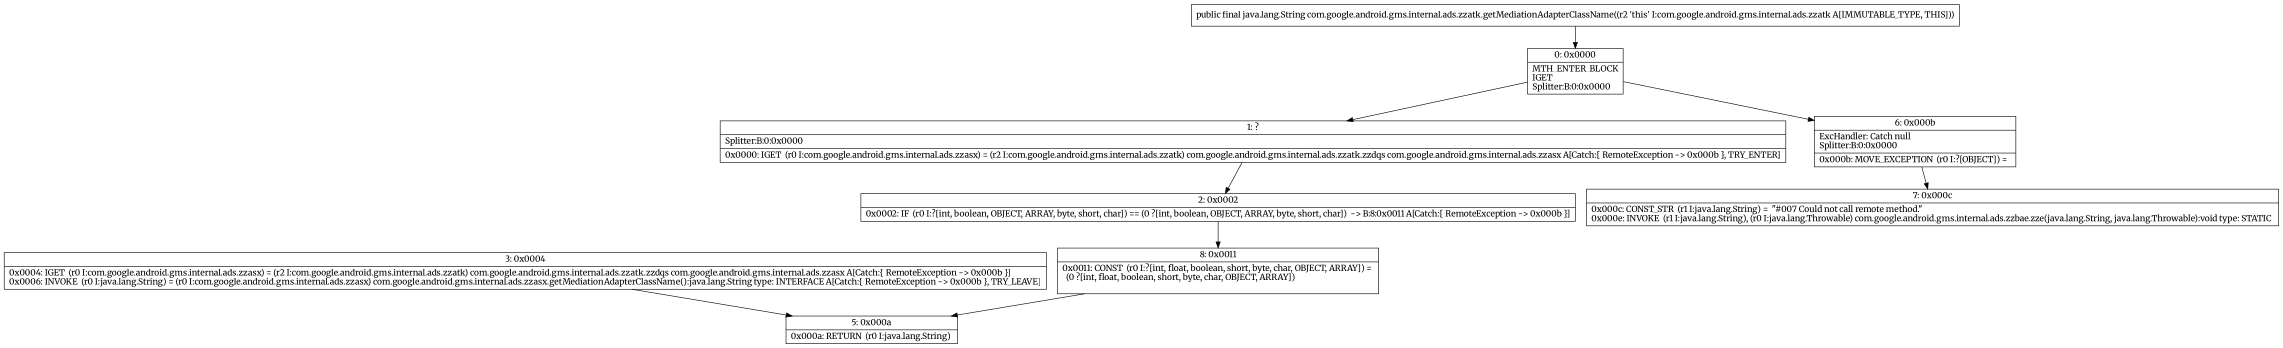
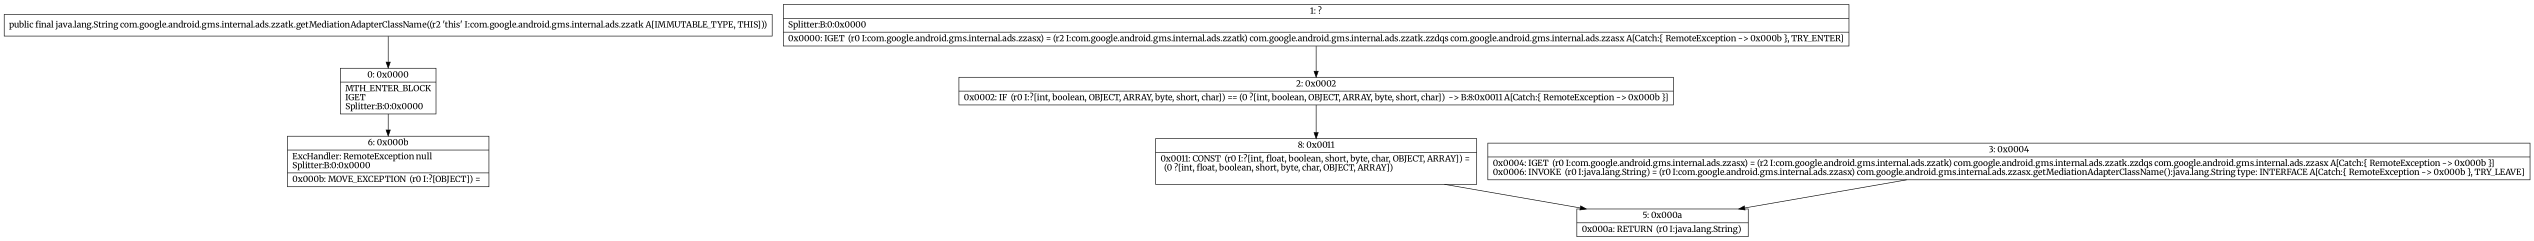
edge "0: 0x0000" -> "1: ?": removed
node "6: 0x000b": text "ExcHandler: Catch null" -> "ExcHandler: RemoteException null"
node "7: 0x000c": removed
